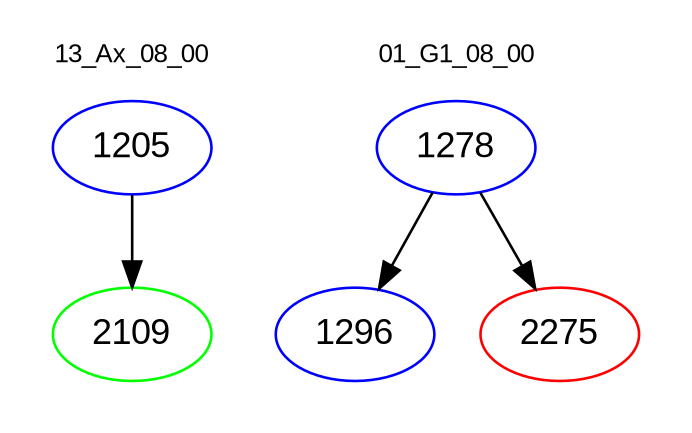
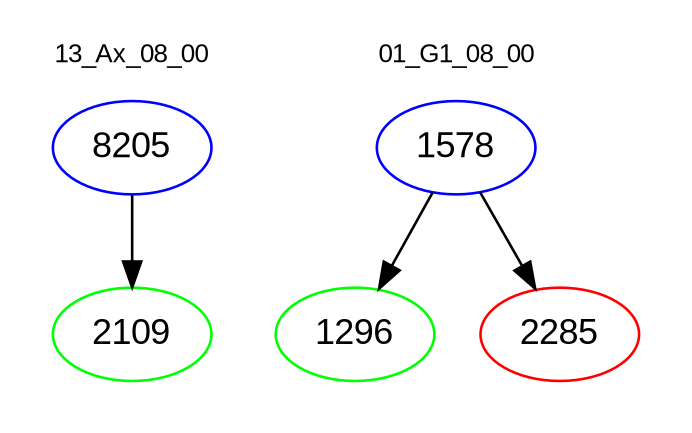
node "1205": label "1205" -> "8205"
node "1278": label "1278" -> "1578"
node "1296": color blue -> green
node "2275": label "2275" -> "2285"
